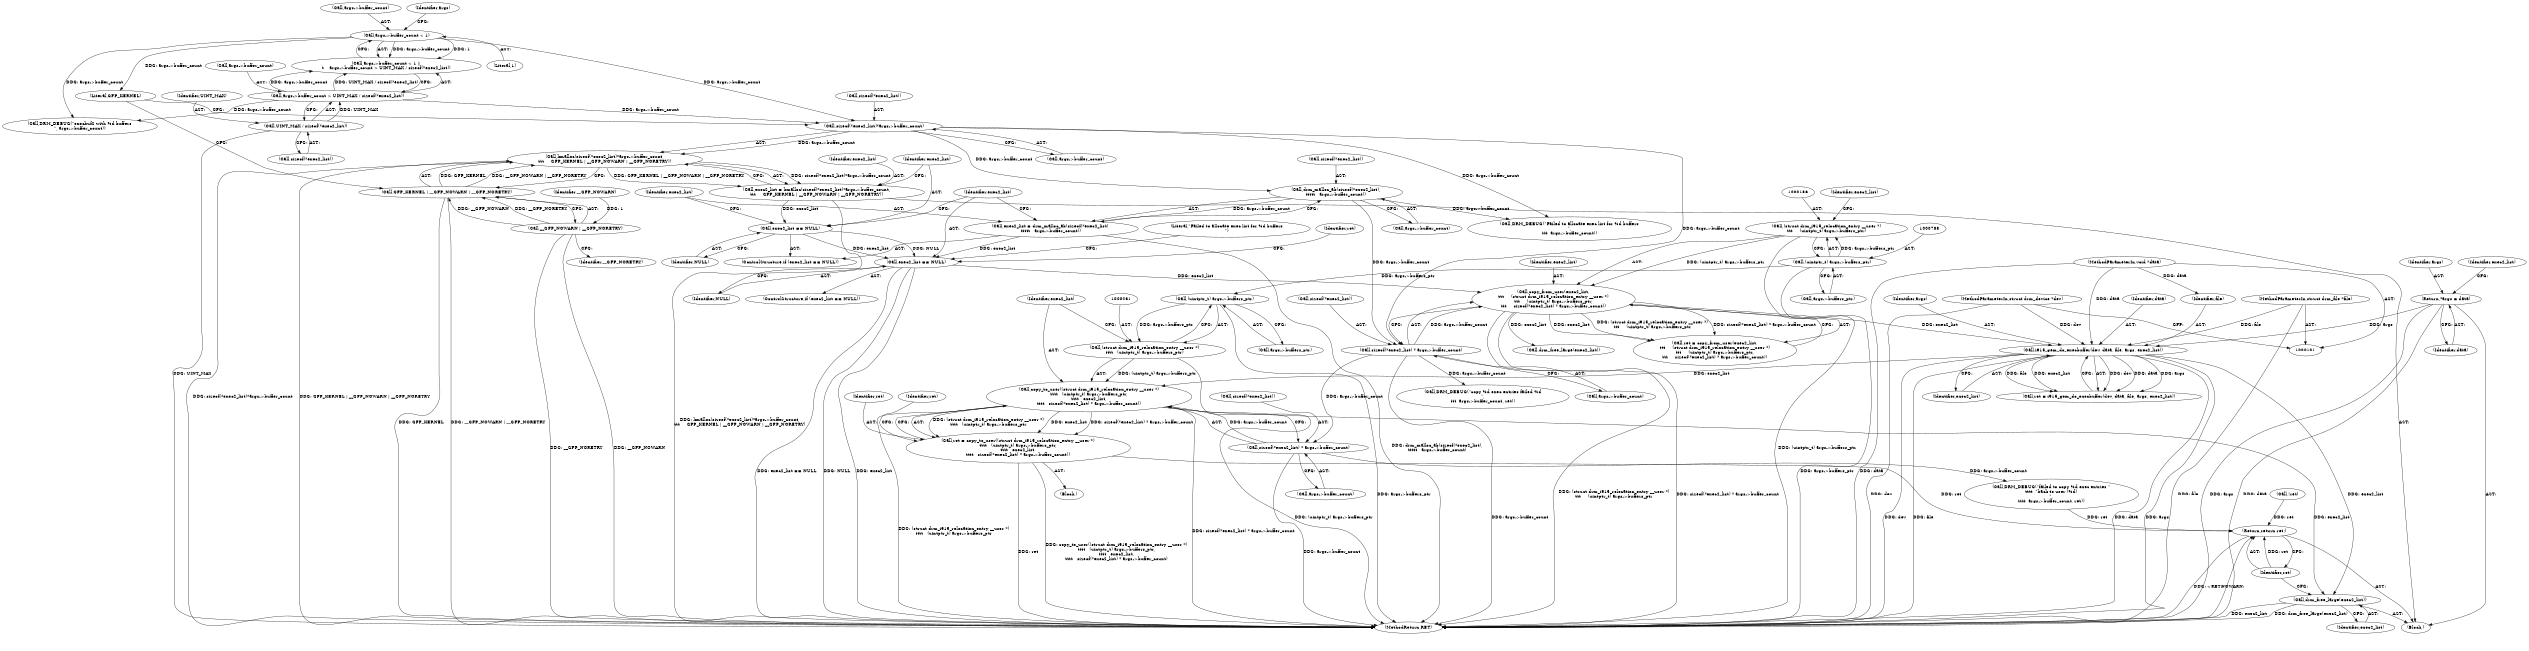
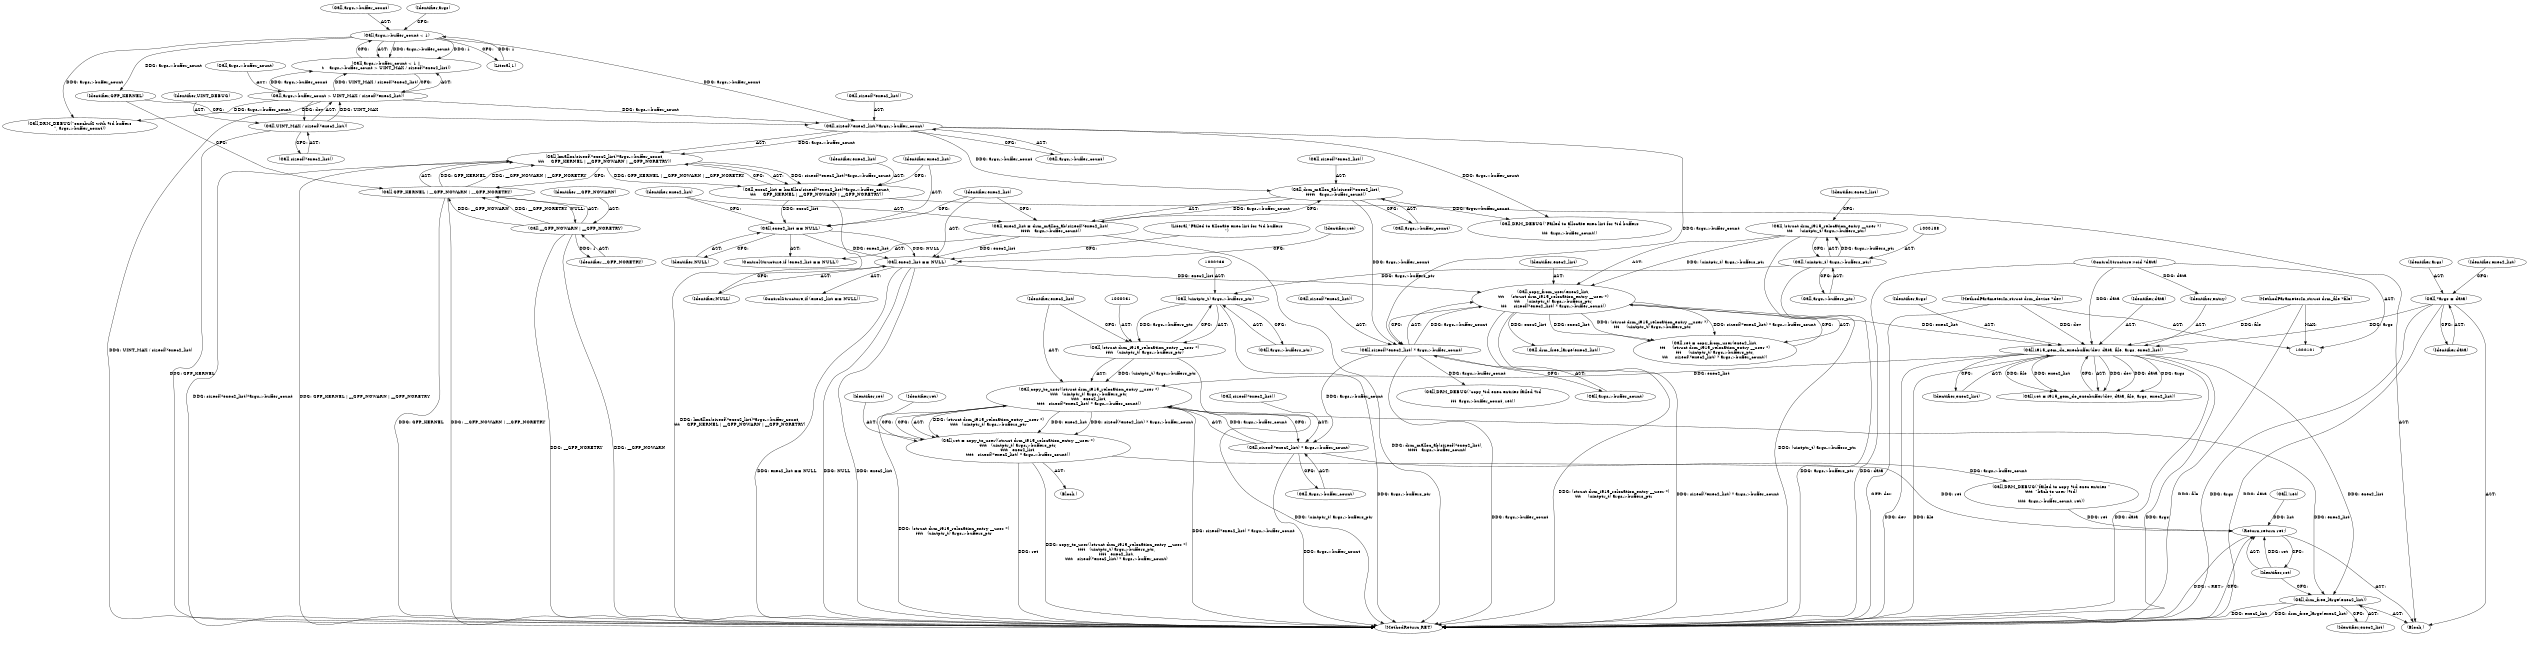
edge "(Call,args->buffer_count < 1)" -> "(Literal,1)": added, label "CFG:"
edge "(Literal,1)" -> "(Call,args->buffer_count < 1)": label "AST: " -> "DDG: 1"
node "(Literal,GFP_KERNEL)": label "(Literal,GFP_KERNEL)" -> "(Identifier,GFP_KERNEL)"
node "(Identifier,UINT_MAX)": label "(Identifier,UINT_MAX)" -> "(Identifier,UINT_DEBUG)"
edge "(Call,args->buffer_count > UINT_MAX / sizeof(*exec2_list))" -> "(Call,UINT_MAX / sizeof(*exec2_list))": label "CFG: " -> "DDG: dev"
node "1000186": removed
edge "(Call,GFP_KERNEL | __GFP_NOWARN | __GFP_NORETRY)" -> "(Call,__GFP_NOWARN | __GFP_NORETRY)": label "CFG: " -> "NULL: "
edge "(Identifier,__GFP_NOWARN)" -> "(Call,__GFP_NOWARN | __GFP_NORETRY)": label "DDG: 1" -> "AST: "
node "1000788": label "1000788" -> "1000188"
edge "(Identifier,__GFP_NORETRY)" -> "(Call,__GFP_NOWARN | __GFP_NORETRY)": added, label "AST:"
edge "(Call,__GFP_NOWARN | __GFP_NORETRY)" -> "(Identifier,__GFP_NORETRY)": label "CFG: " -> "DDG: 1"
node "1000233": added
node "(MethodParameterIn,void *data)": label "(MethodParameterIn,void *data)" -> "(ControlStructure,void *data)"
node "(Identifier,file)": label "(Identifier,file)" -> "(Identifier,entry)"
node "(Return,*args = data)": label "(Return,*args = data)" -> "(Call,*args = data)"
edge "(MethodParameterIn,struct drm_device *dev)" -> "1000101": label "GFP: " -> "AST: "
edge "(MethodParameterIn,struct drm_file *file)" -> "1000101": label "AST: " -> "MAX: "
edge "(Call,UINT_MAX / sizeof(*exec2_list))" -> "(MethodReturn,RET)": label "DDG: UINT_MAX" -> "DDG: GFP_KERNEL"
edge "(MethodParameterIn,struct drm_device *dev)" -> "(MethodReturn,RET)": label "DDG: dev" -> "GFP: dev"
edge "(Call,!ret)" -> "(Return,return ret;)": label "DDG: ret" -> "DDG: list"
edge "(MethodReturn,RET)" -> "(Return,return ret;)": label "NOWARN: " -> "CFG: "
edge "(Call,args->buffer_count > UINT_MAX / sizeof(*exec2_list))" -> "(MethodReturn,RET)": added, label "DDG: UINT_MAX / sizeof(*exec2_list)"
